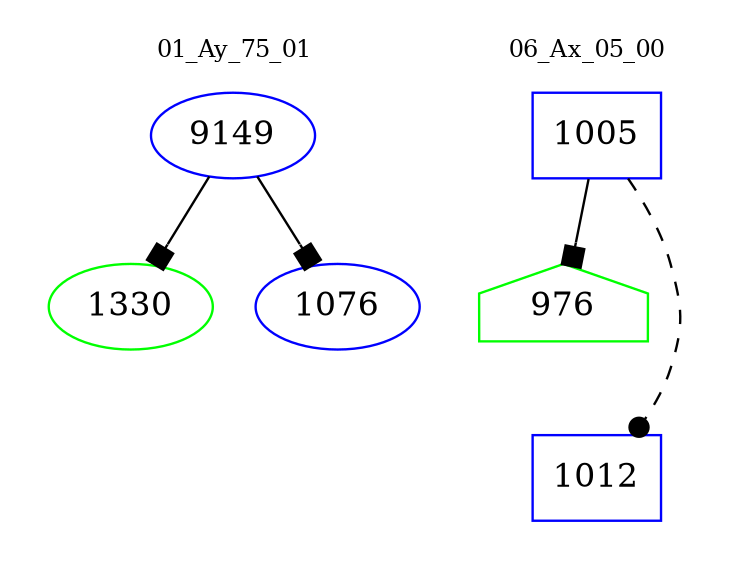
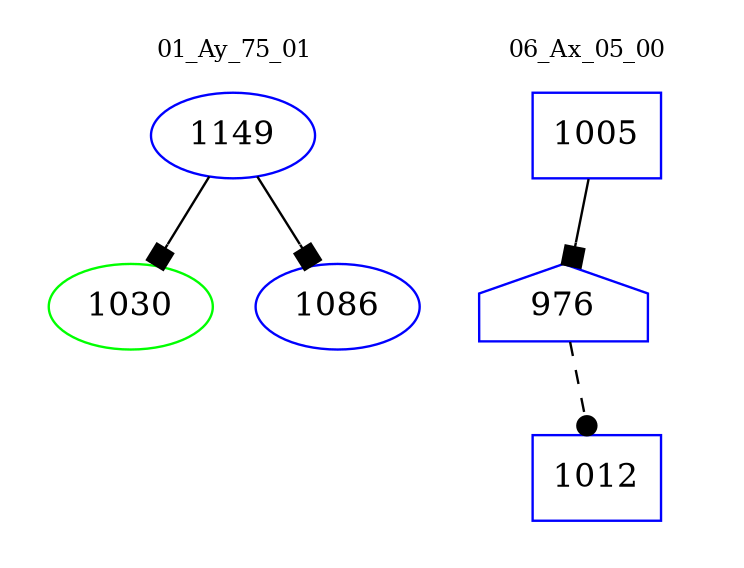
node "9149": label "9149" -> "1149"
edge "1005" -> "1012": now "976" -> "1012"
node "1330": label "1330" -> "1030"
node "1076": label "1076" -> "1086"
node "976": color green -> blue
